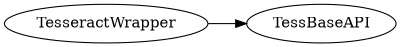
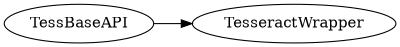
edge "TesseractWrapper" -> "TessBaseAPI": reversed
